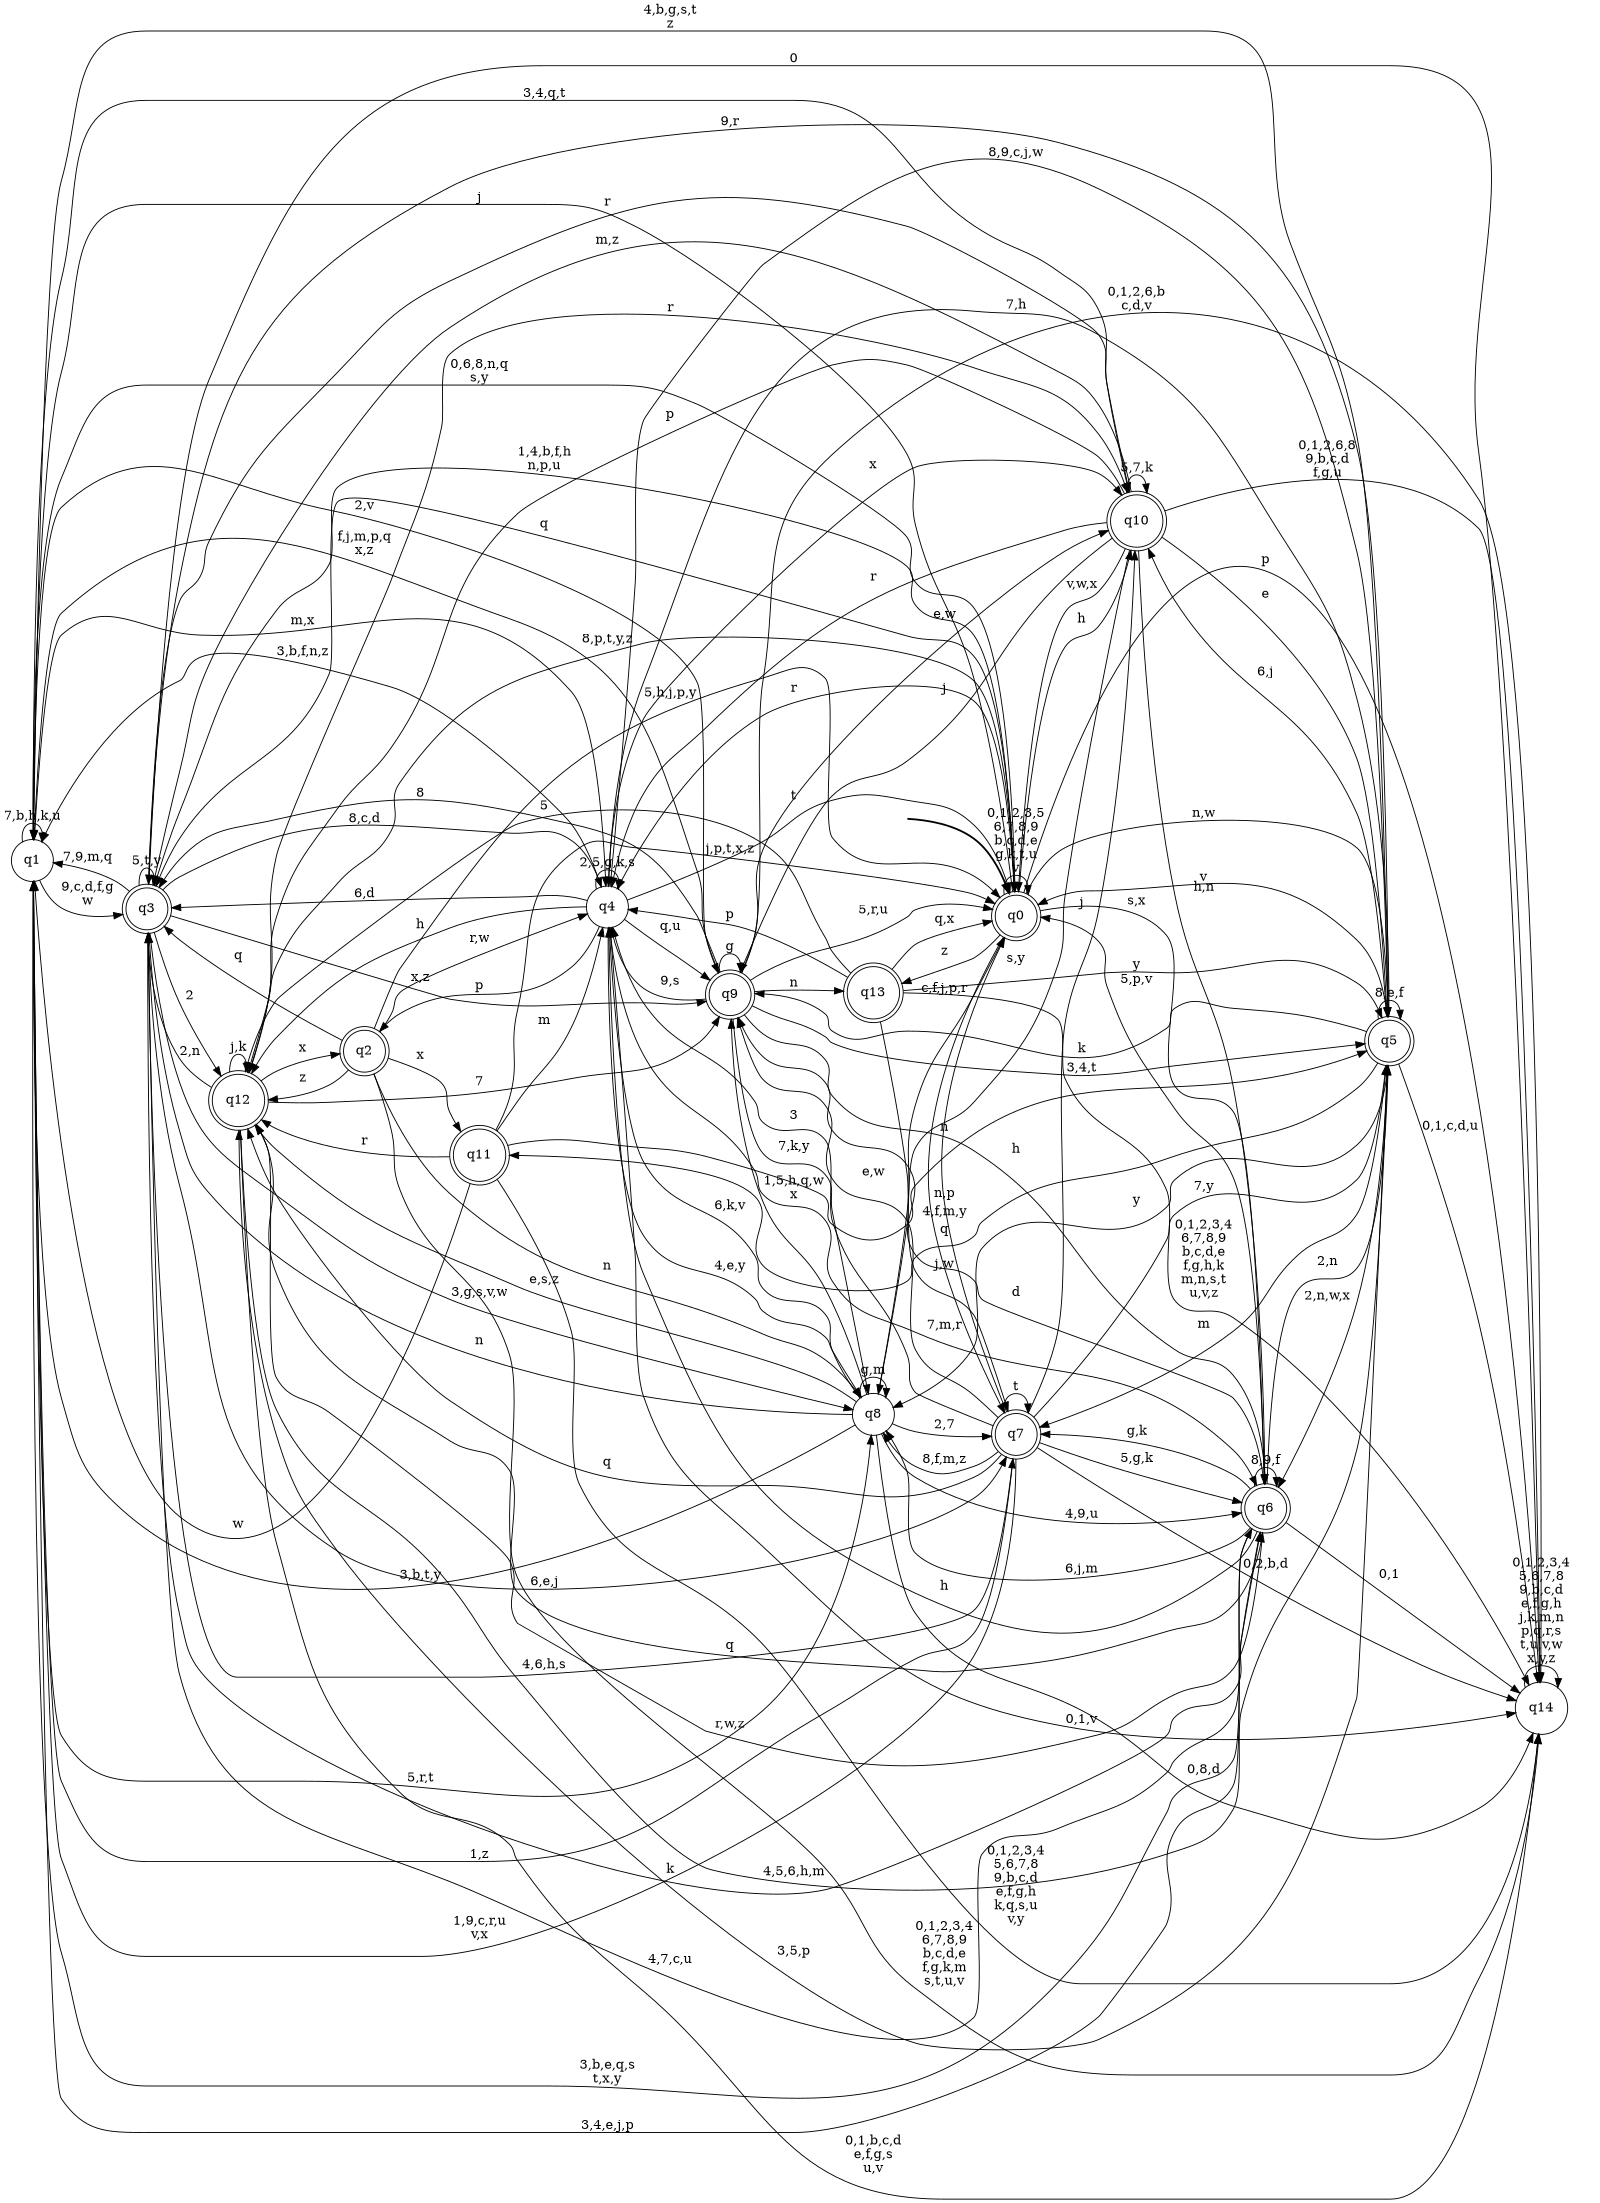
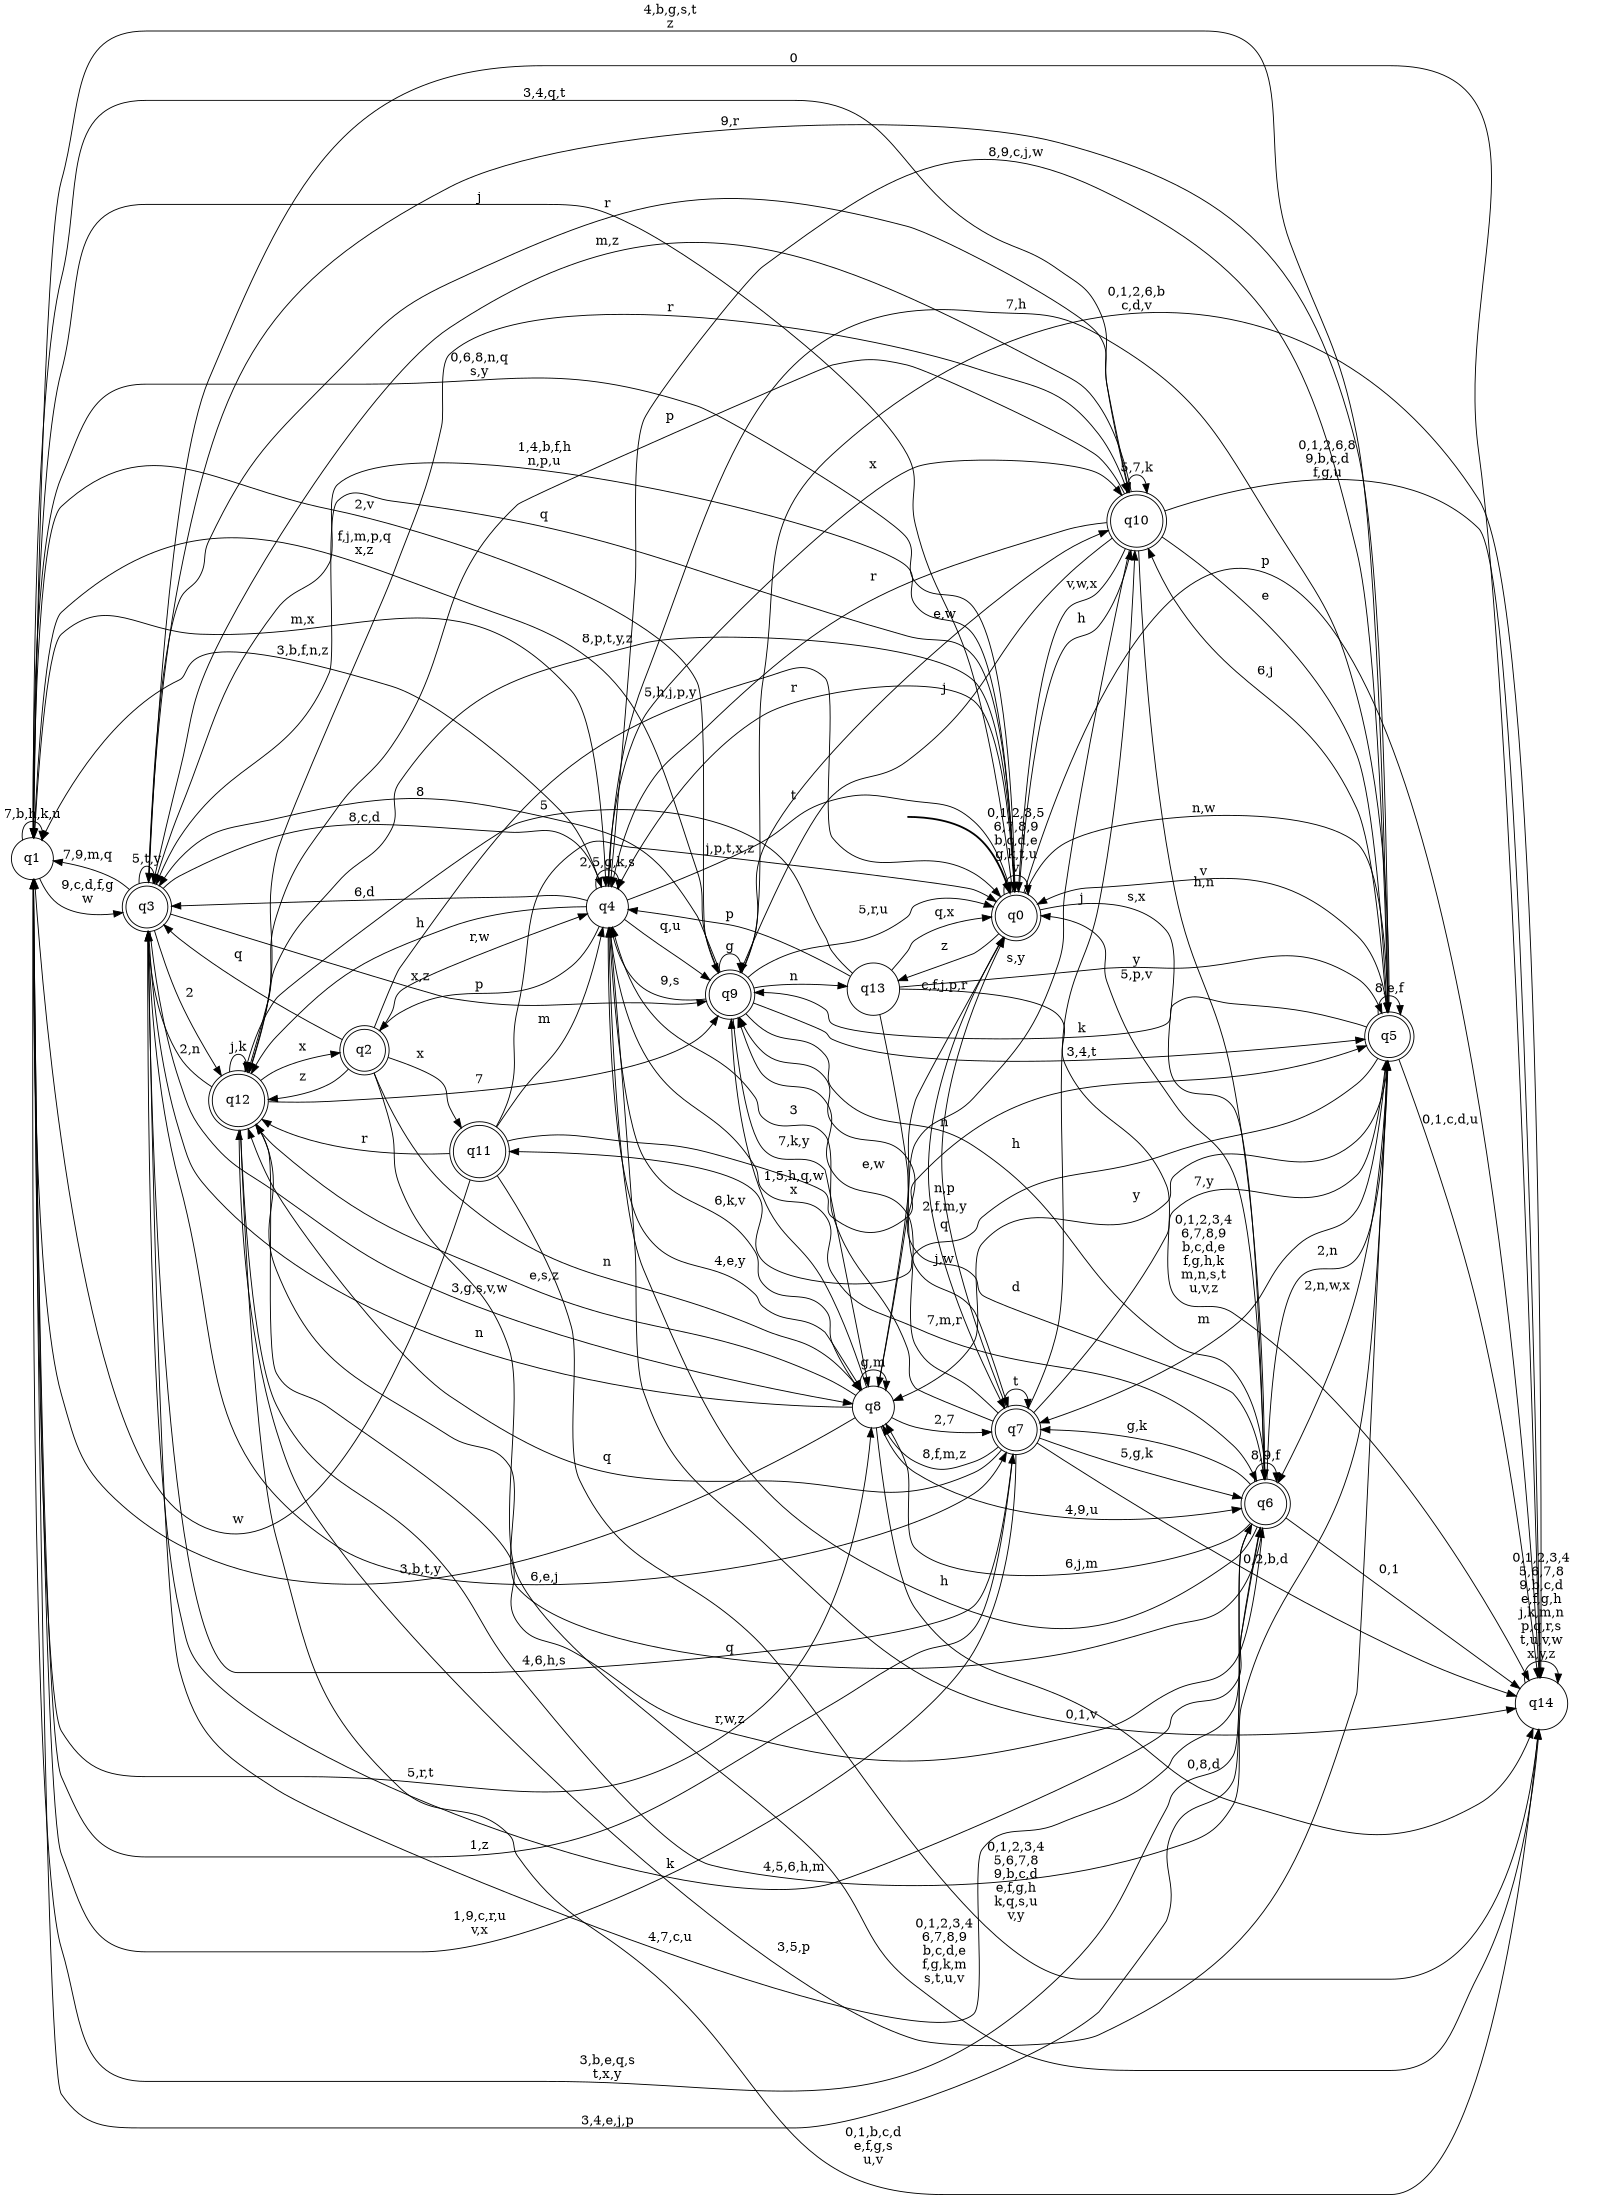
node "q13": shape doublecircle -> circle
edge "q0" -> "q7": label "4,f,m,y" -> "2,f,m,y"
